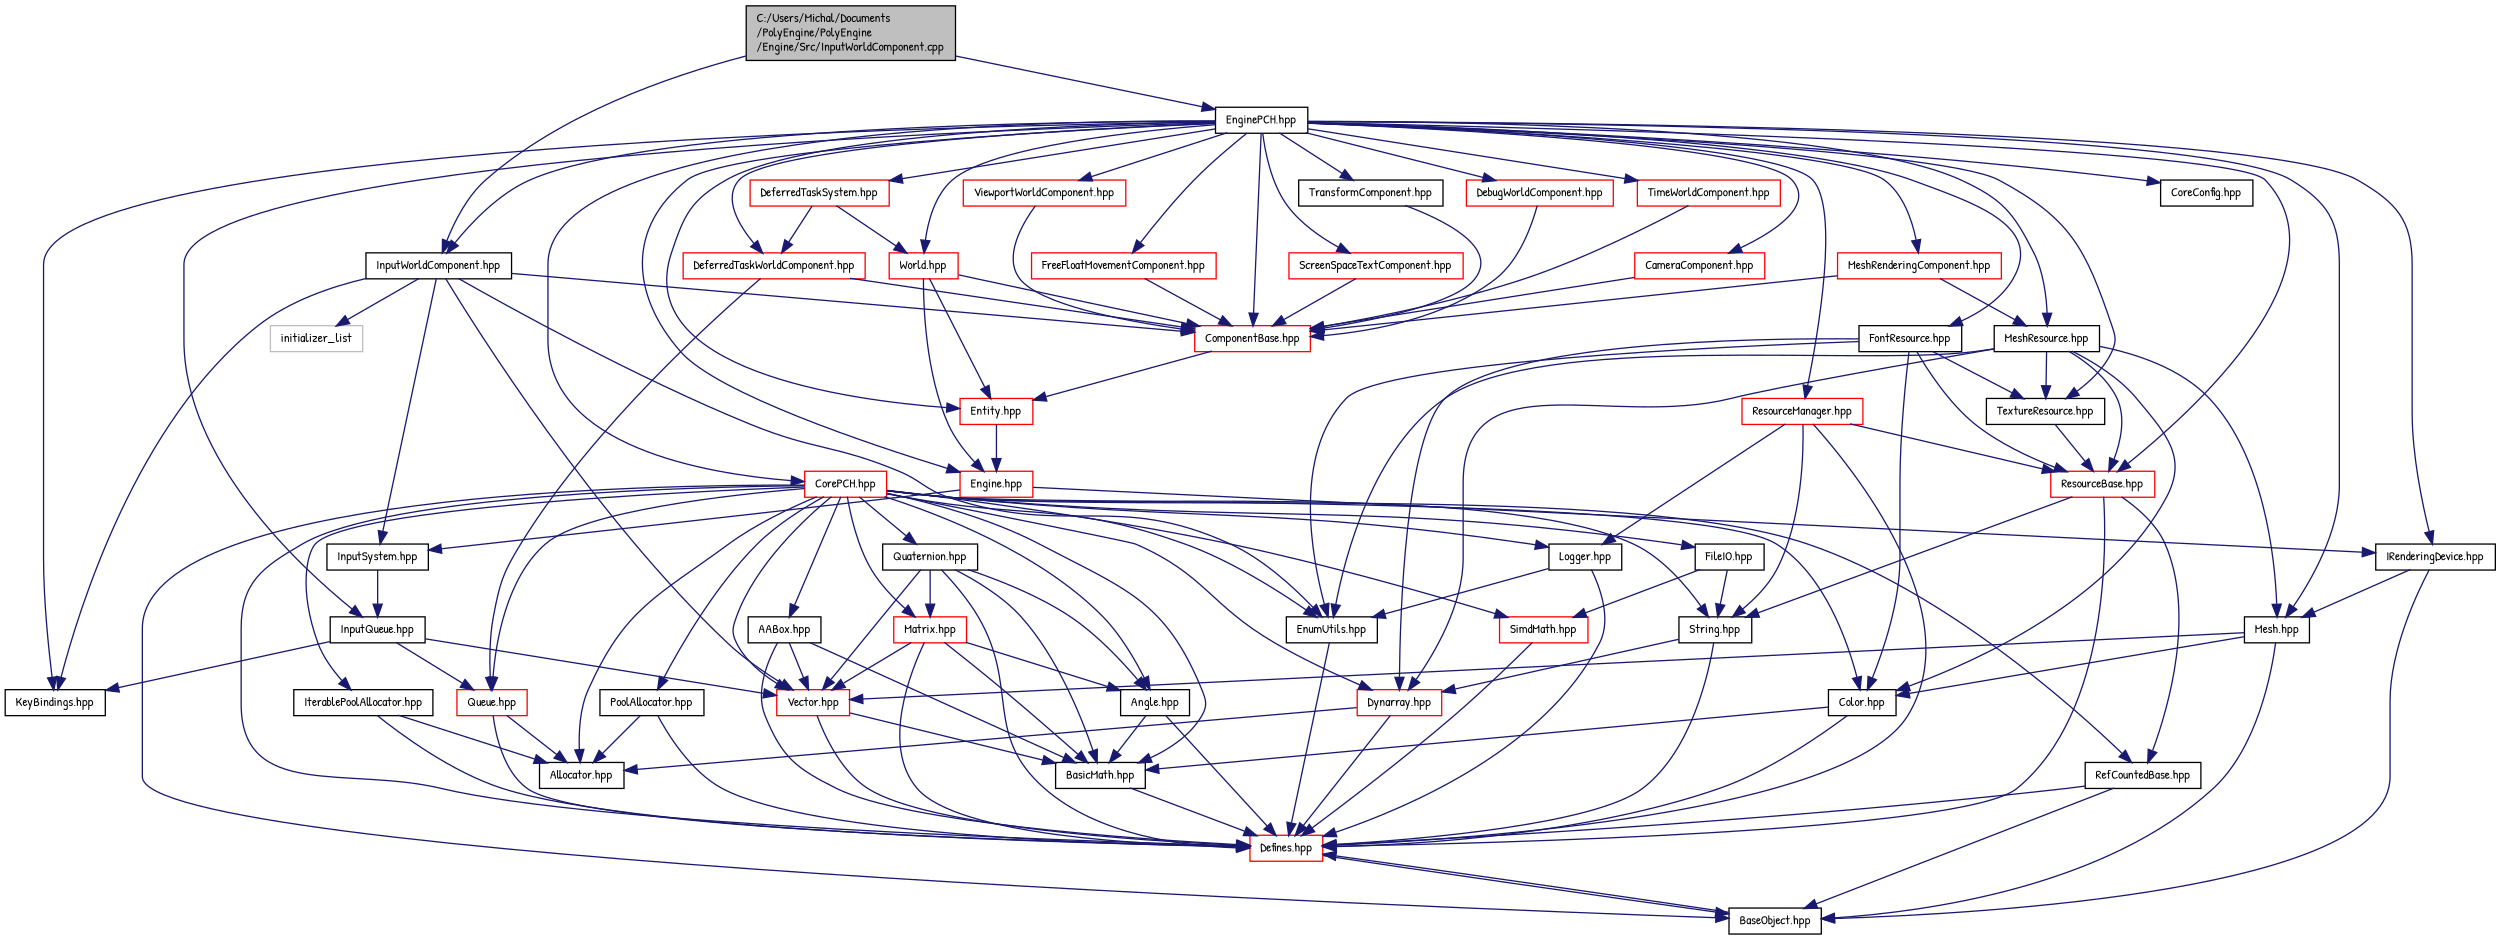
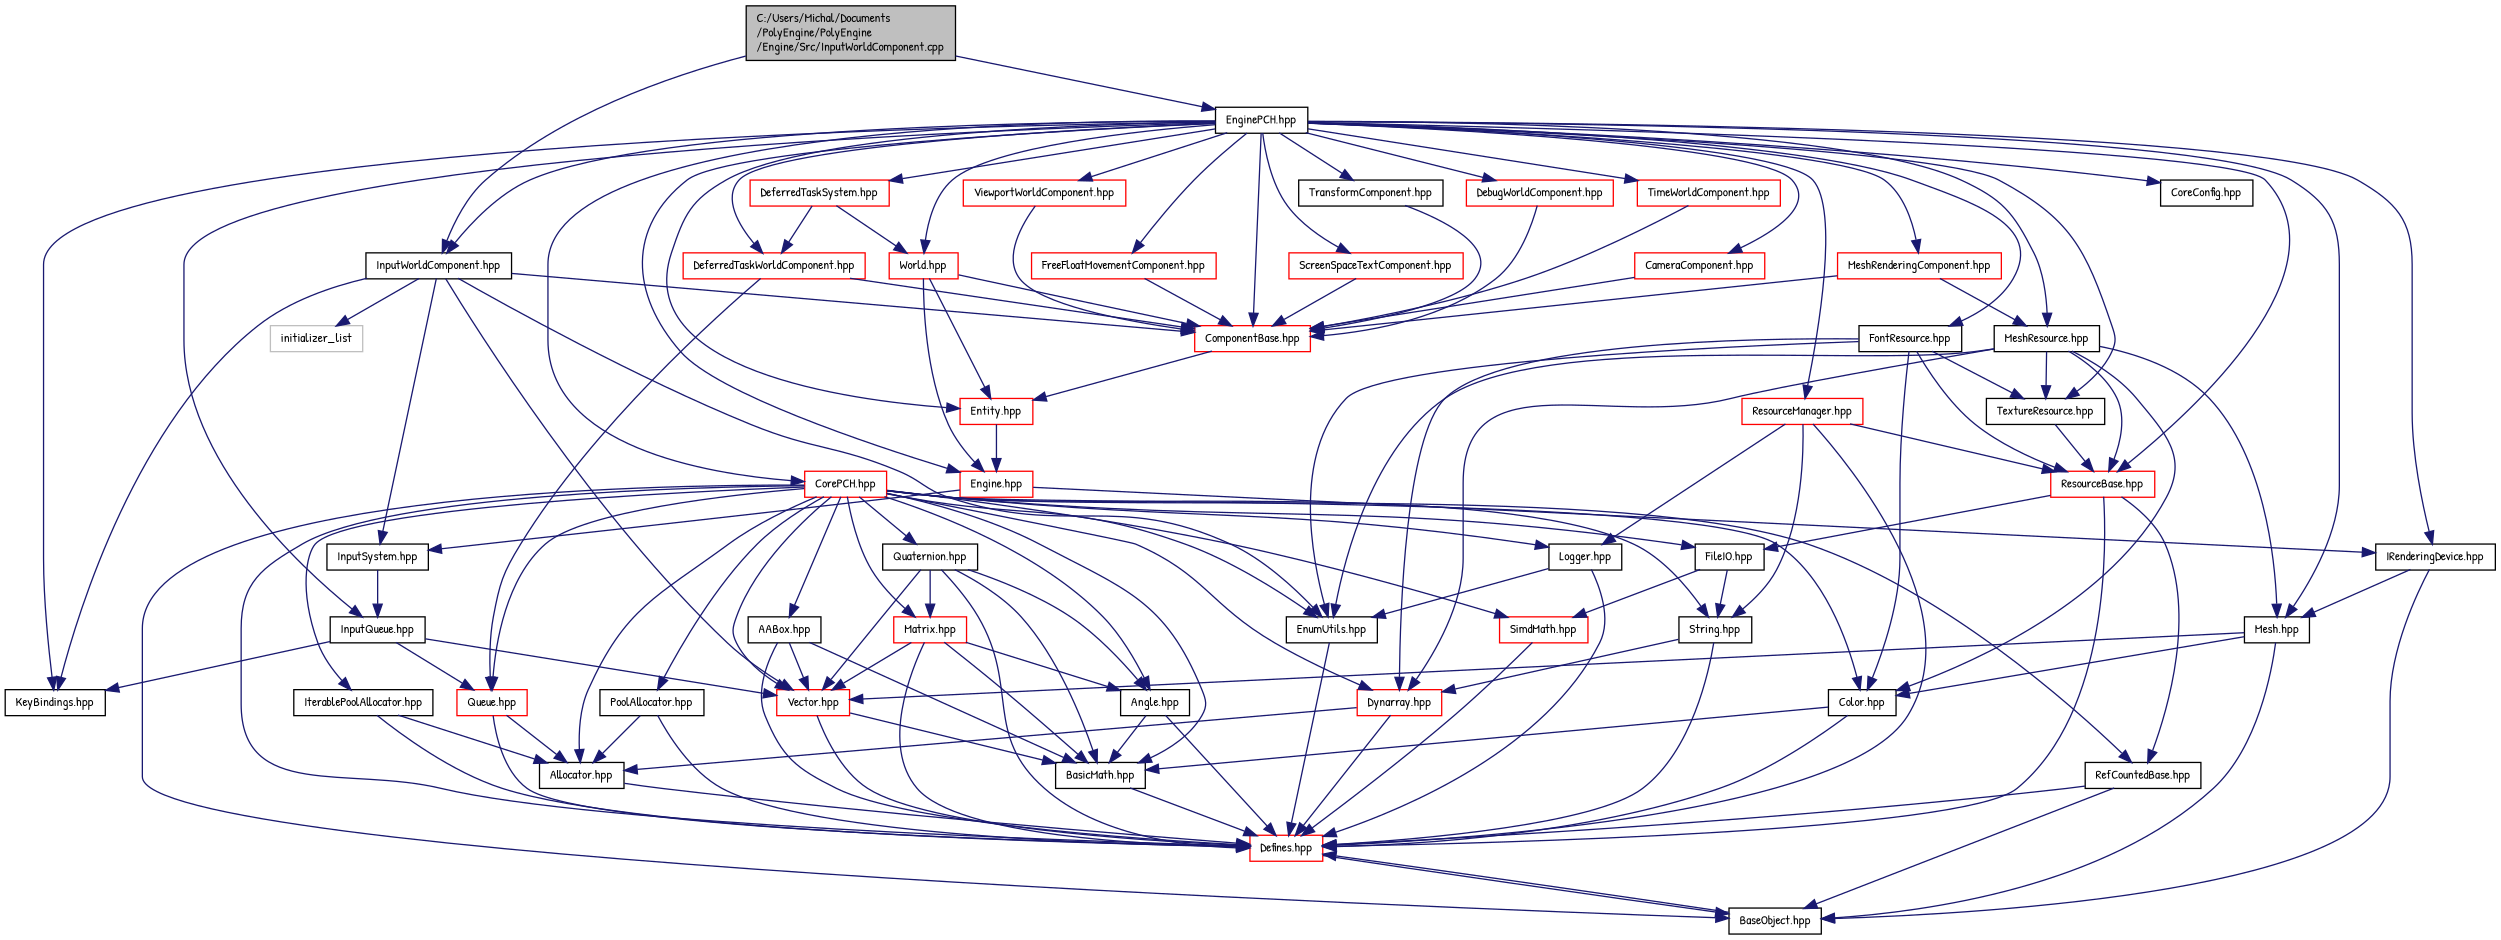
edge "ResourceBase.hpp" -> "String.hpp": now "ResourceBase.hpp" -> "FileIO.hpp"
edge "Allocator.hpp" -> "Defines.hpp": added
